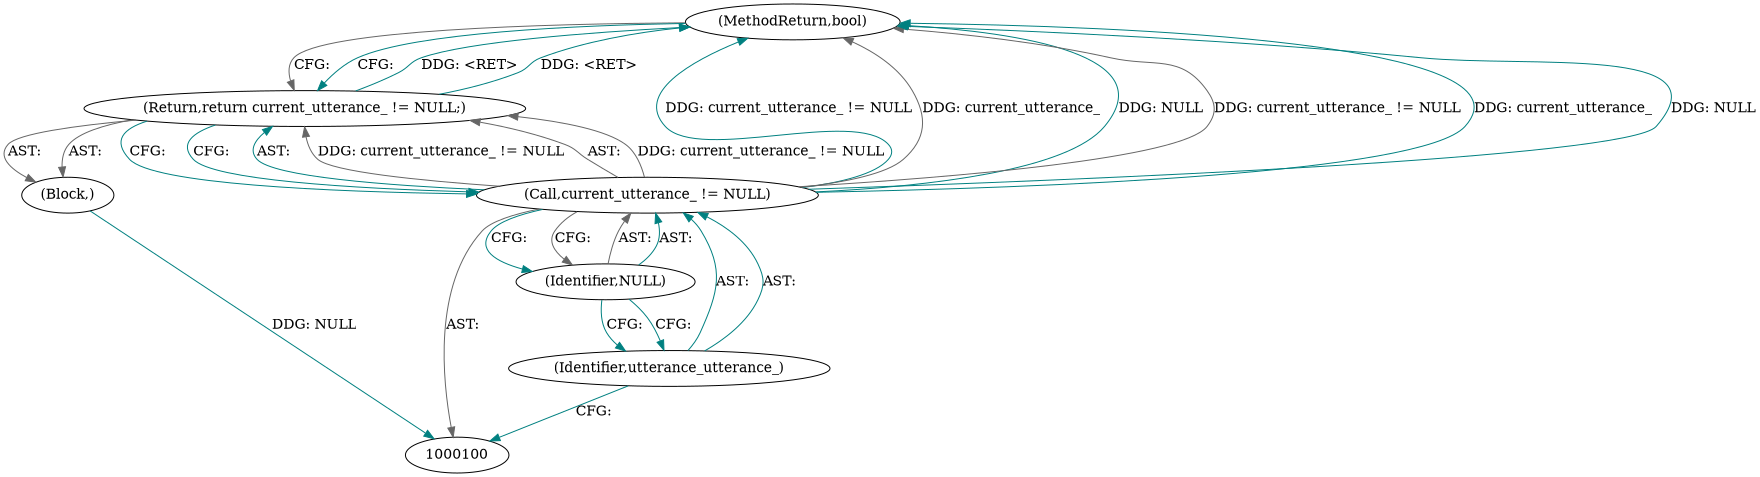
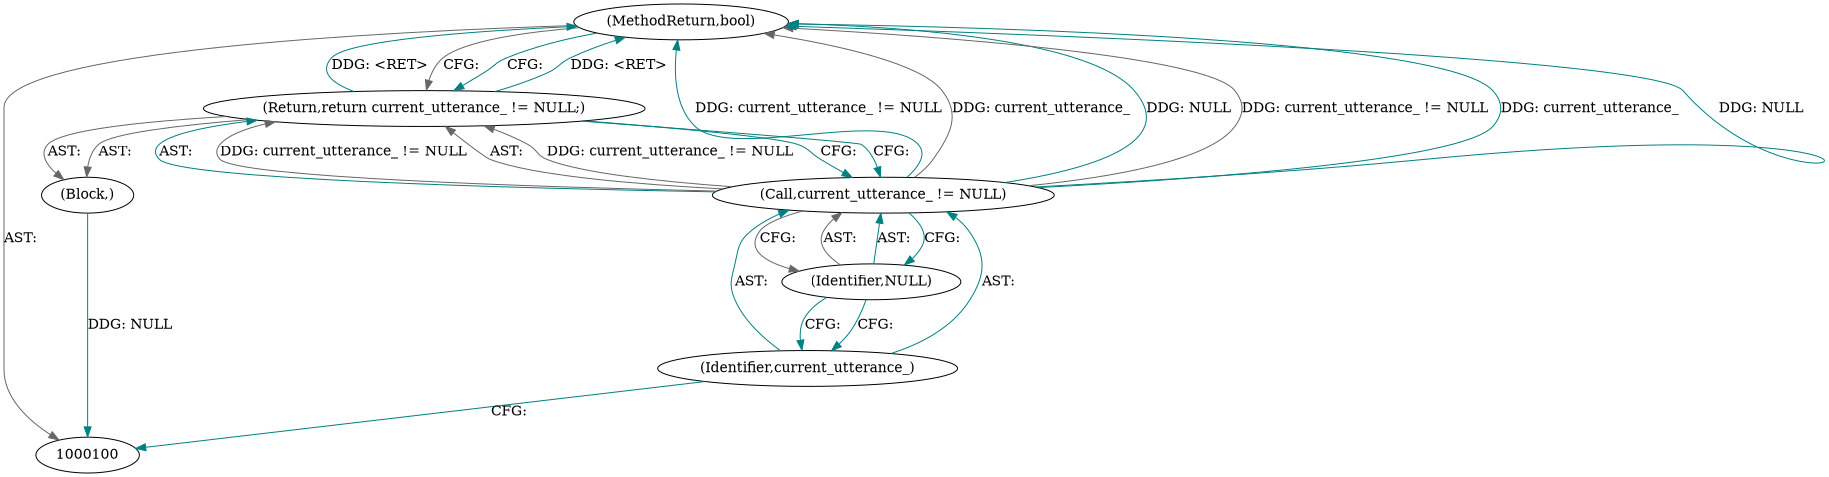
edge "(Call,current_utterance_ != NULL)" -> "1000100": now "(MethodReturn,bool)" -> "1000100"
node "(Identifier,utterance_utterance_)": label "(Identifier,utterance_utterance_)" -> "(Identifier,current_utterance_)"
